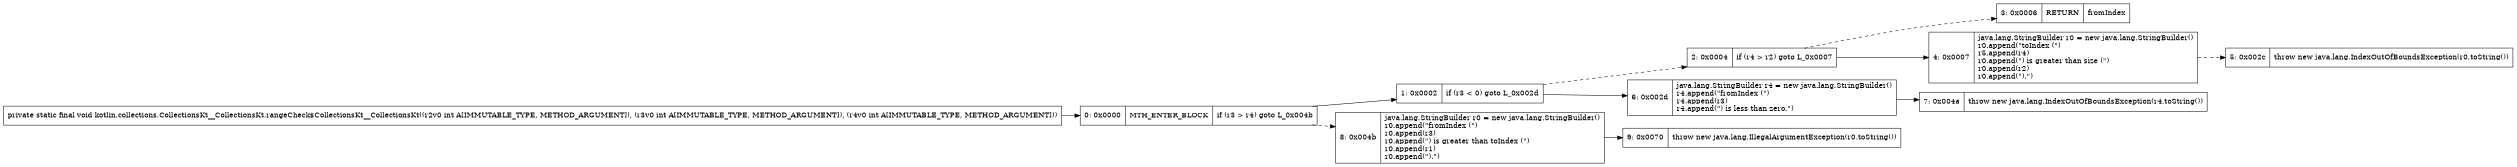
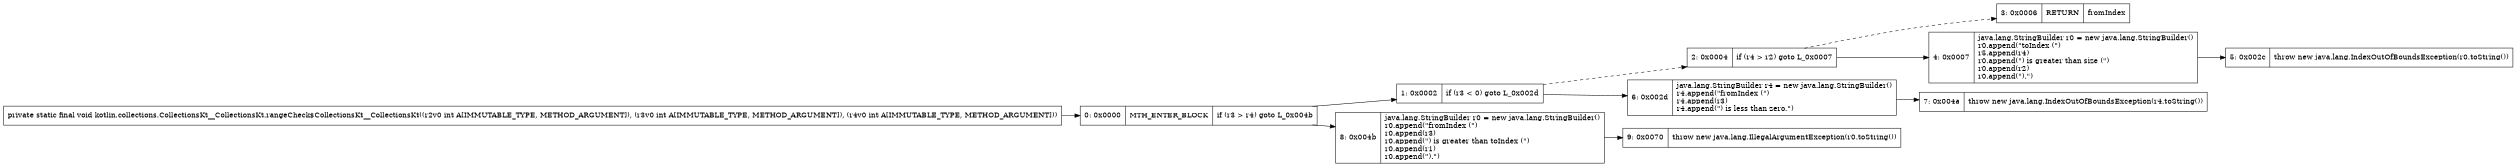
edge "4: 0x0007" -> "5: 0x002c": style dashed -> solid
edge "0: 0x0000" -> "8: 0x004b": style dashed -> solid
